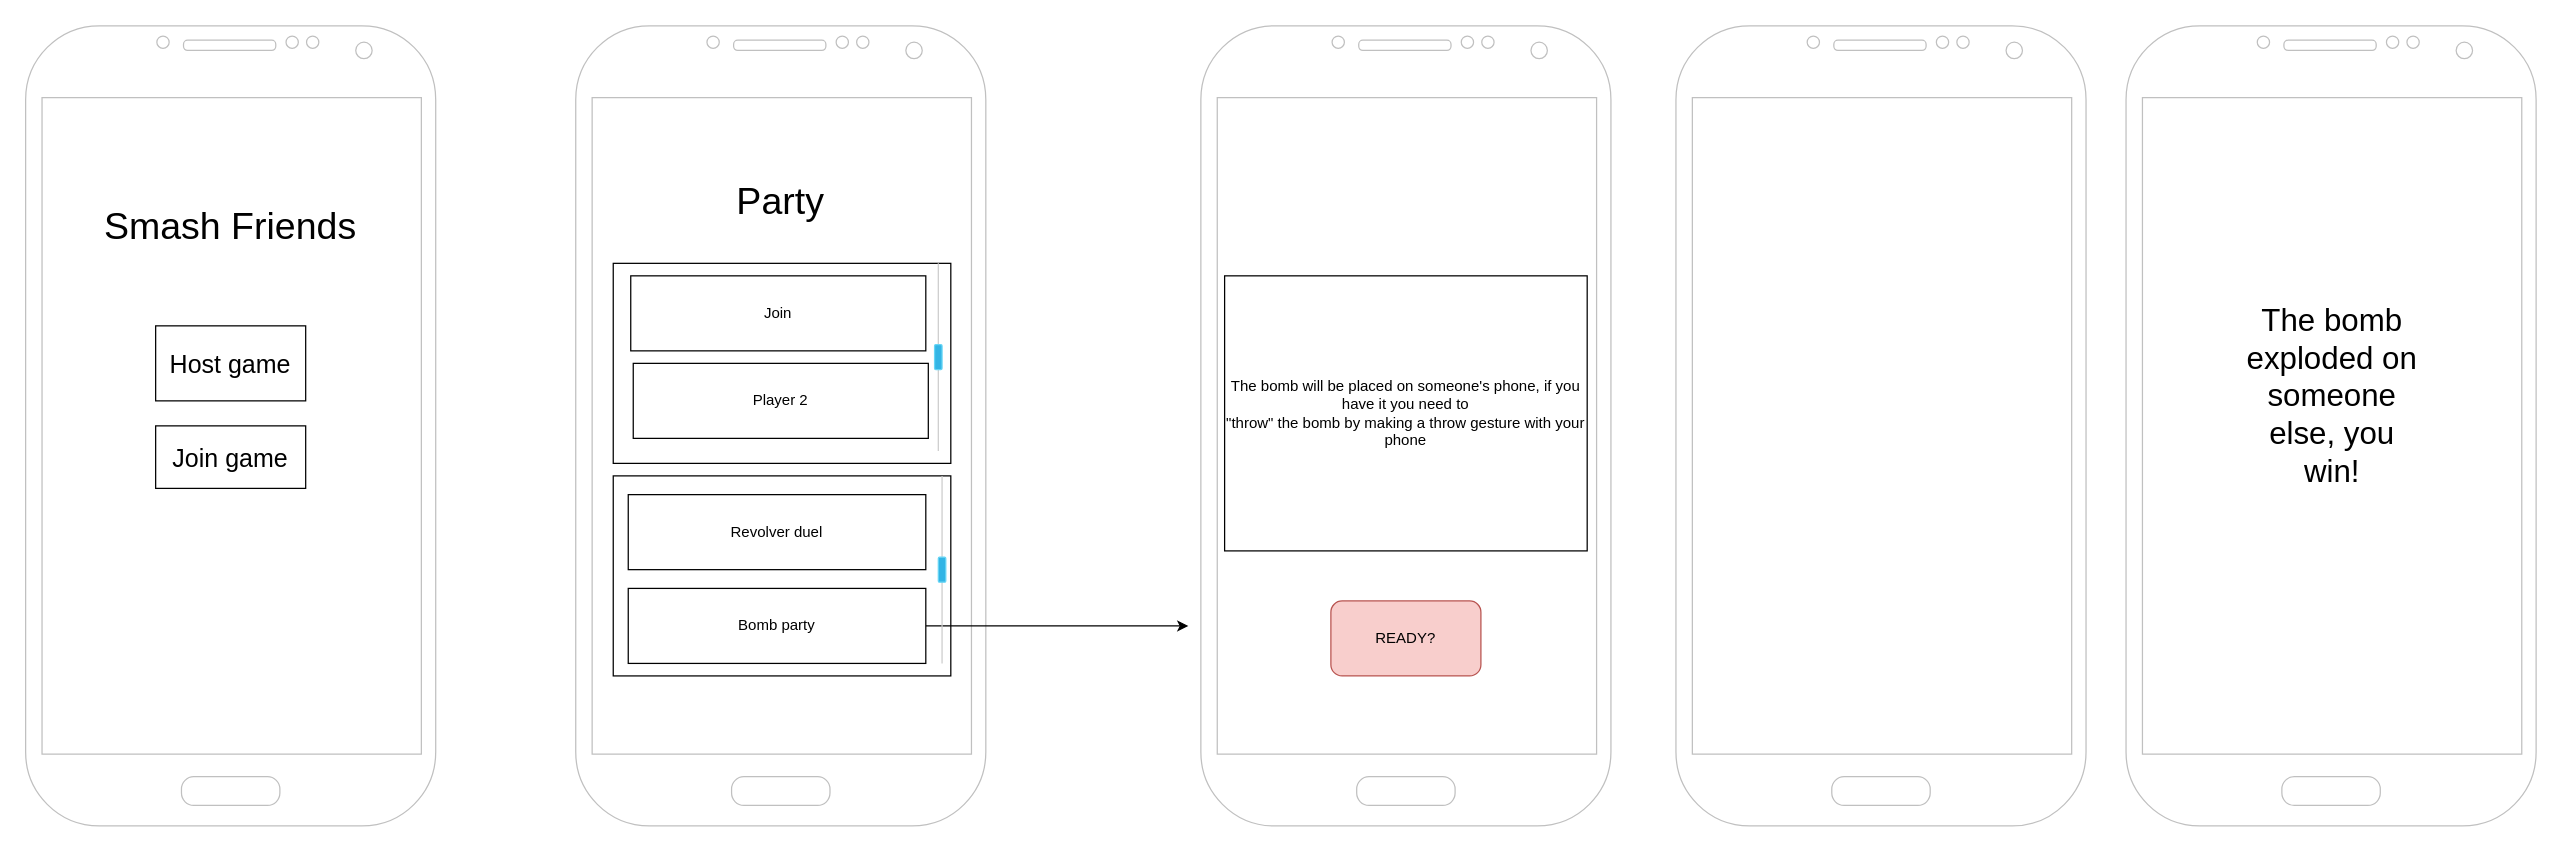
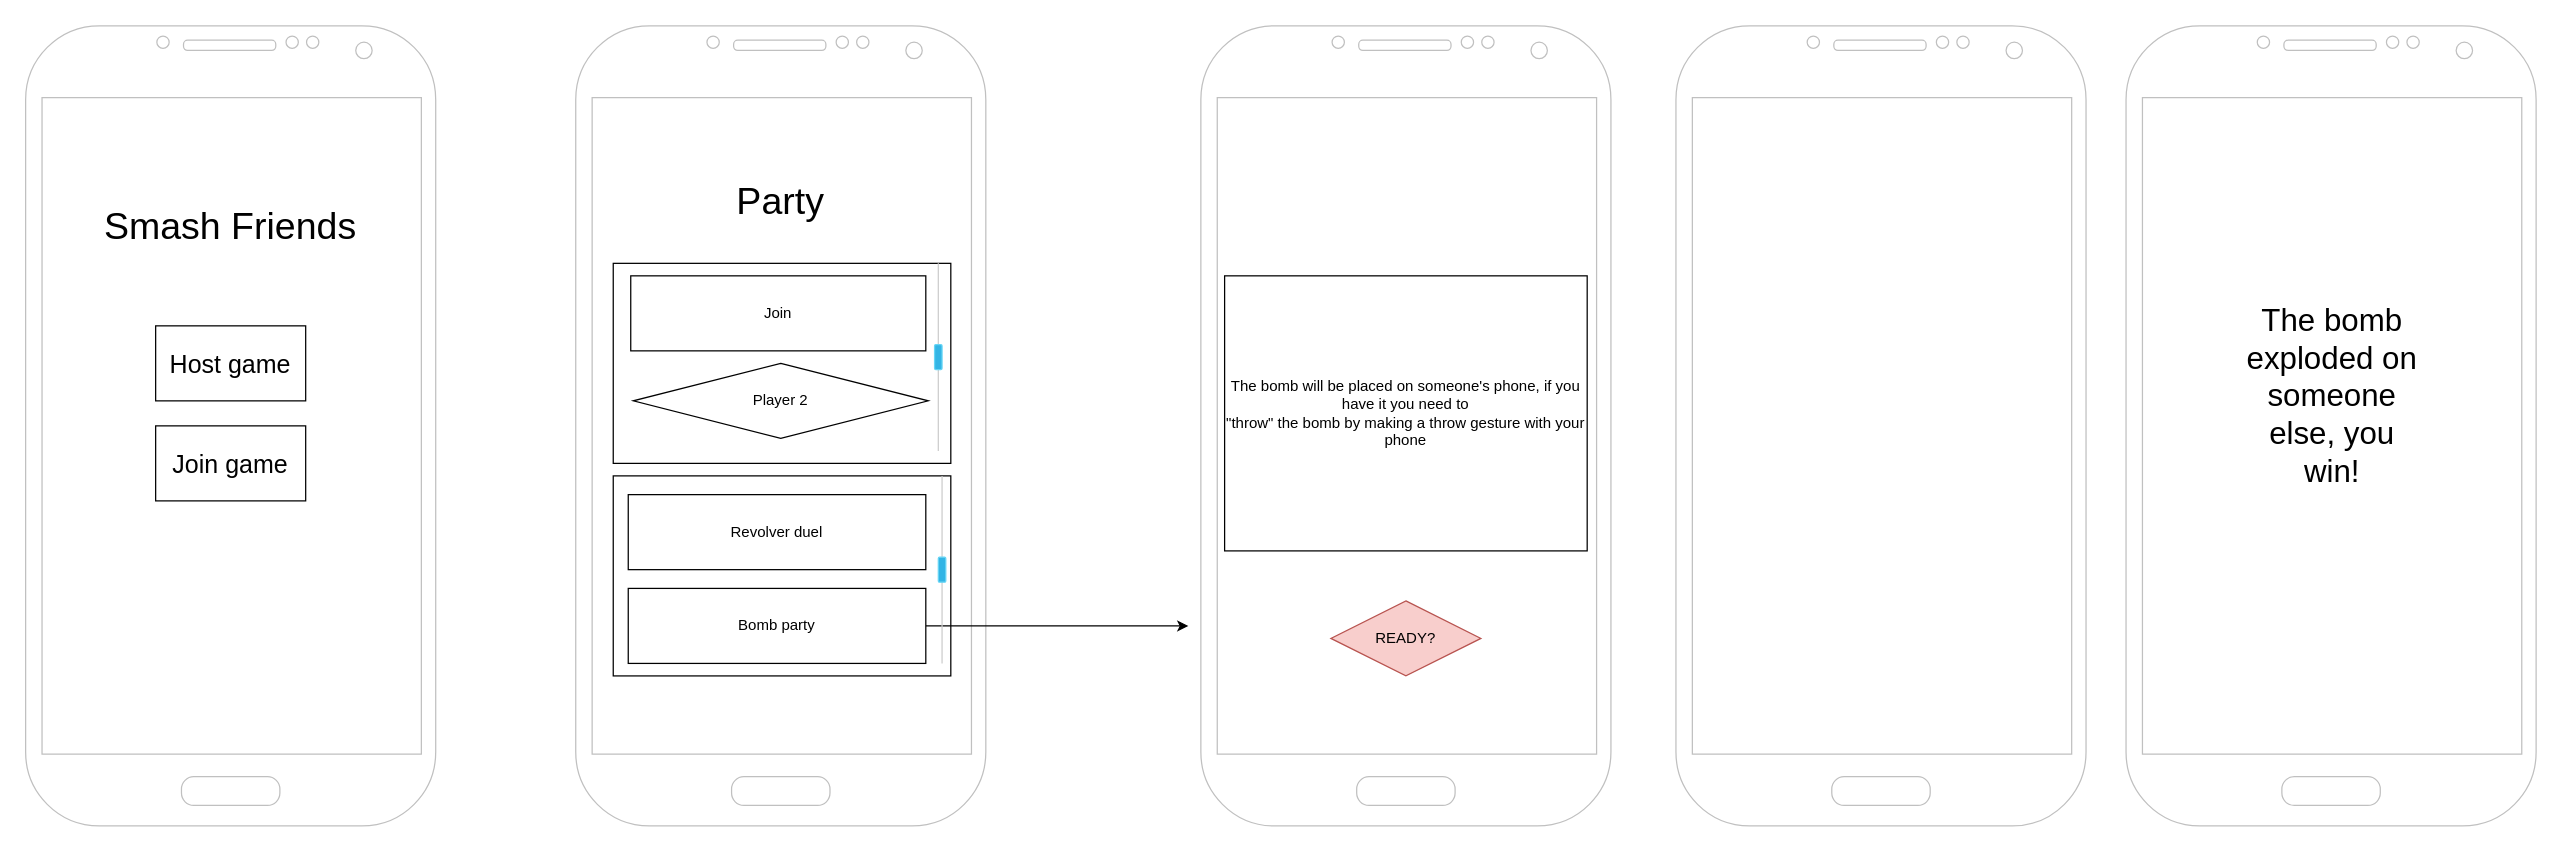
node "Player 2": shape rectangle -> diamond
node "Join game": size 150x63 -> 150x75
node "READY?": shape rounded rectangle -> diamond
